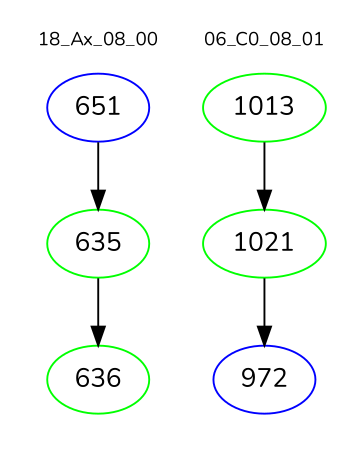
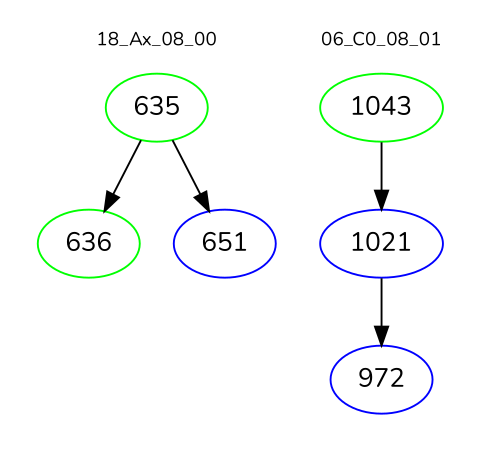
node "1013": label "1013" -> "1043"
edge "651" -> "635": reversed
node "1021": color green -> blue
